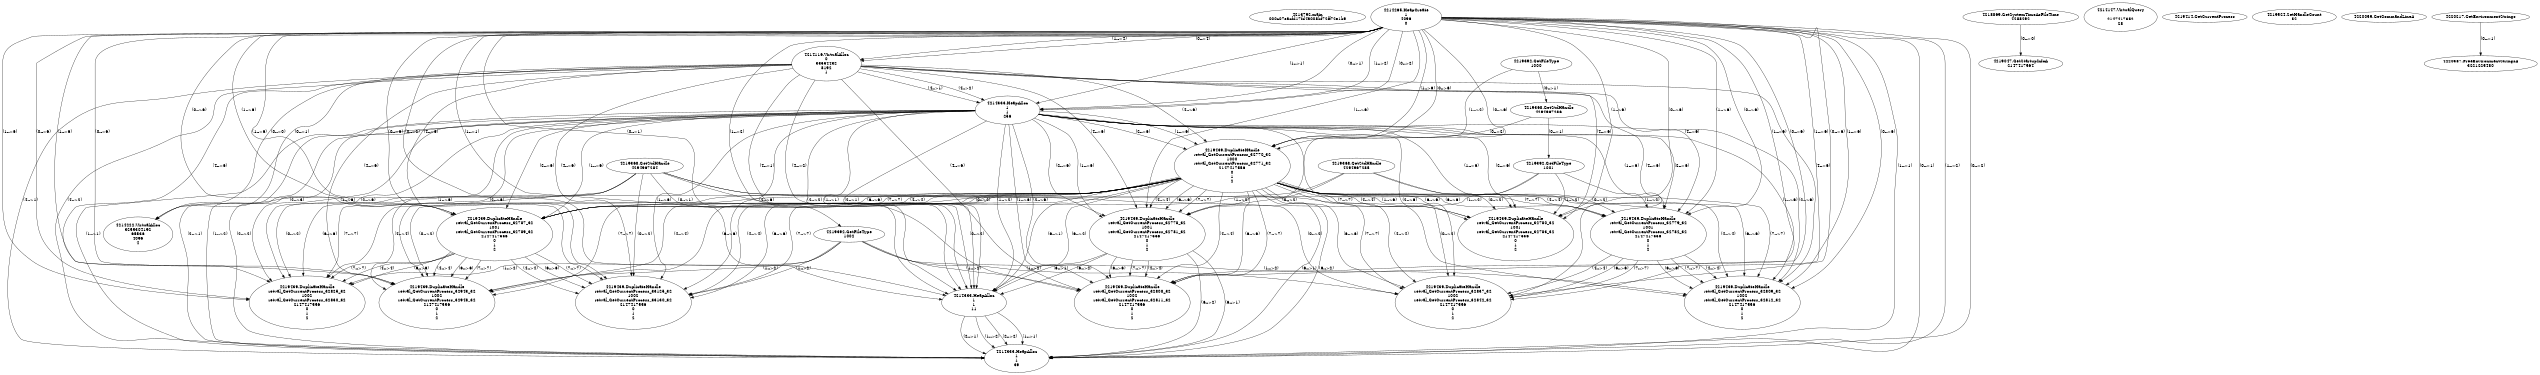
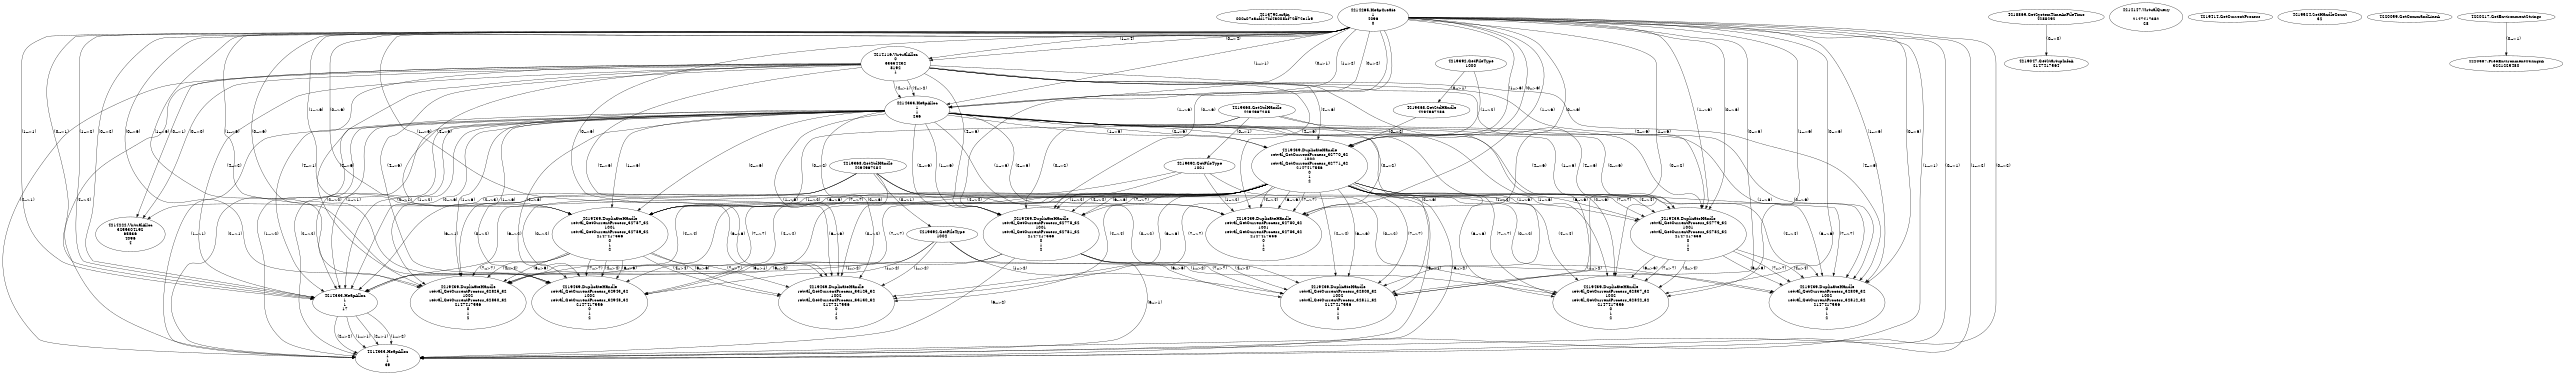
edge "4219368.GetStdHandle 4294967286" -> "4219392.GetFileType 1001": now "4219368.GetStdHandle 4294967285" -> "4219392.GetFileType 1001"
node "4214333.HeapAlloc 1 1 11": label "4214333.HeapAlloc 1 1 11" -> "4214333.HeapAlloc 1 1 17"
